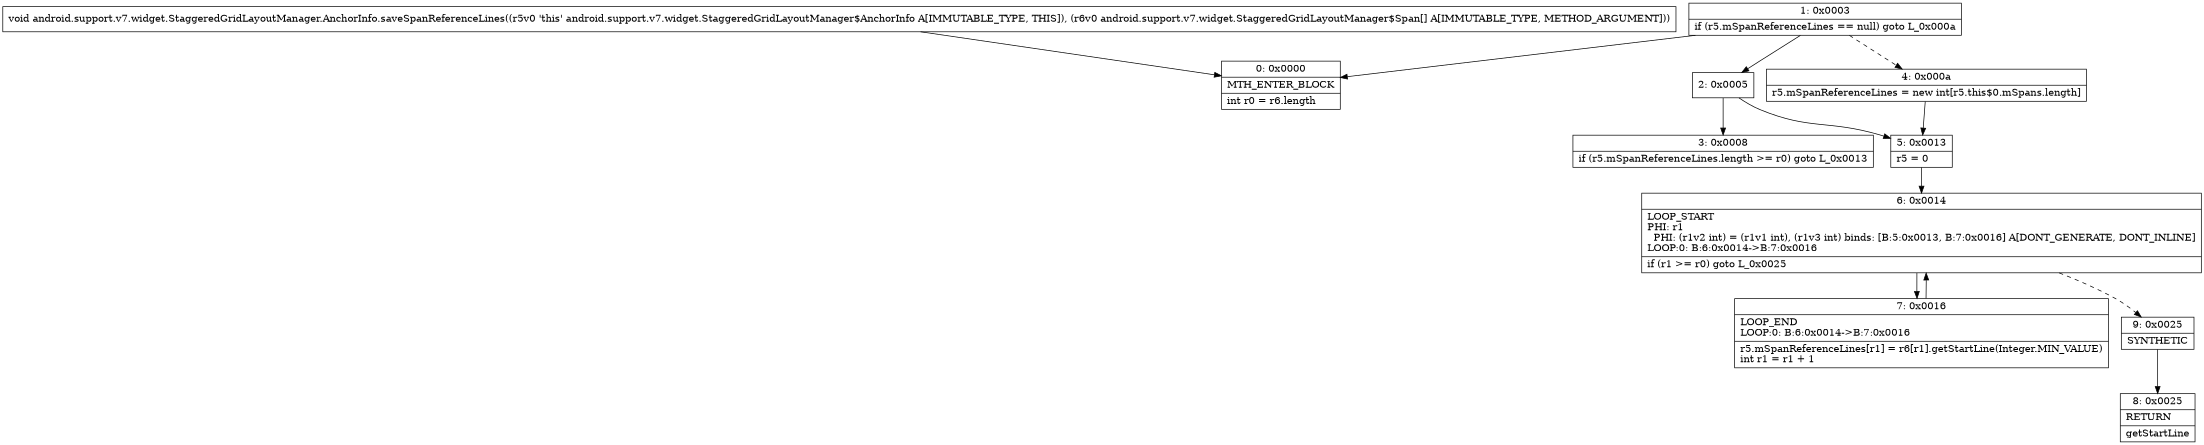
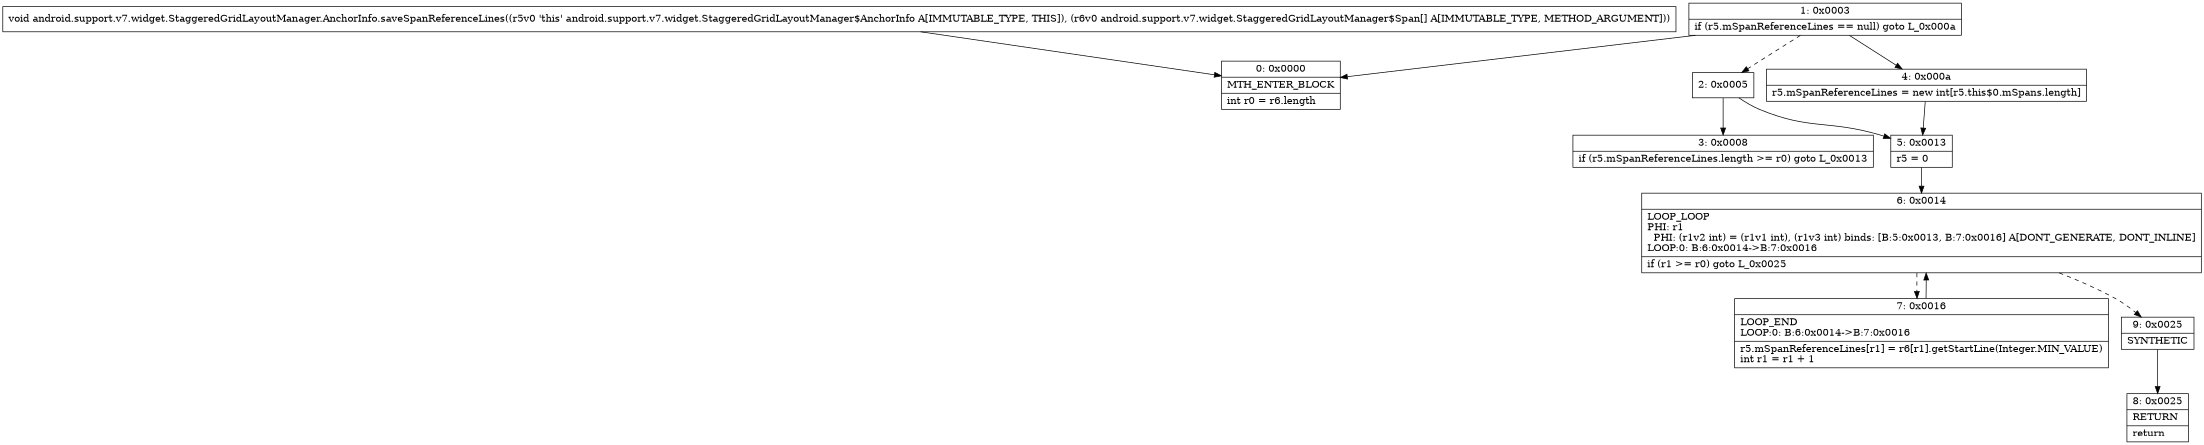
edge "1: 0x0003" -> "4: 0x000a": style dashed -> solid
edge "1: 0x0003" -> "2: 0x0005": style solid -> dashed
node "6: 0x0014": text "LOOP_START" -> "LOOP_LOOP"
edge "6: 0x0014" -> "7: 0x0016": style solid -> dashed
node "8: 0x0025": text "getStartLine" -> "return"
